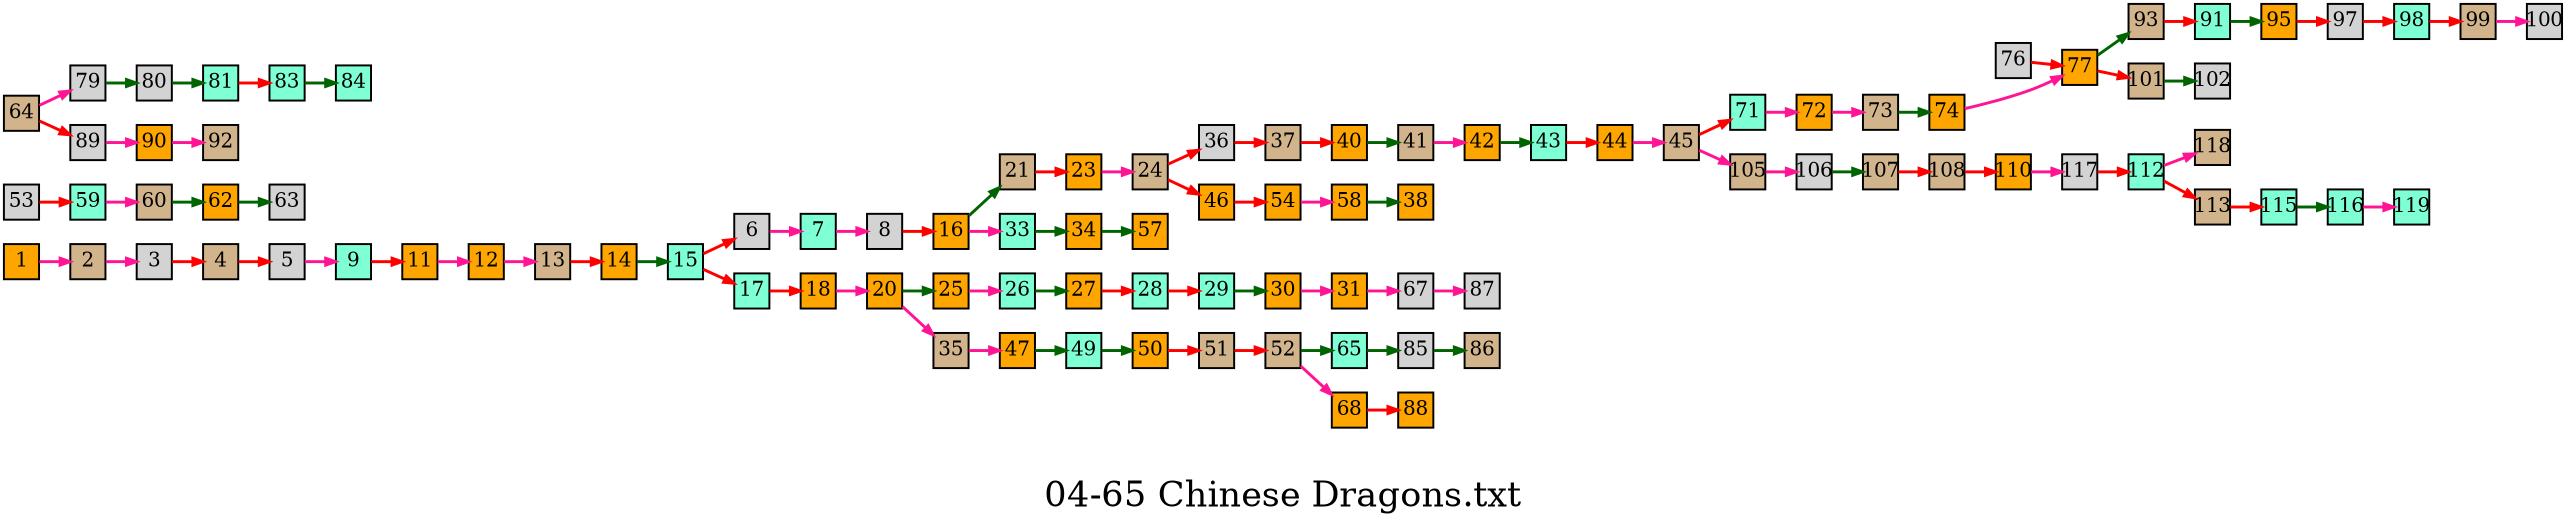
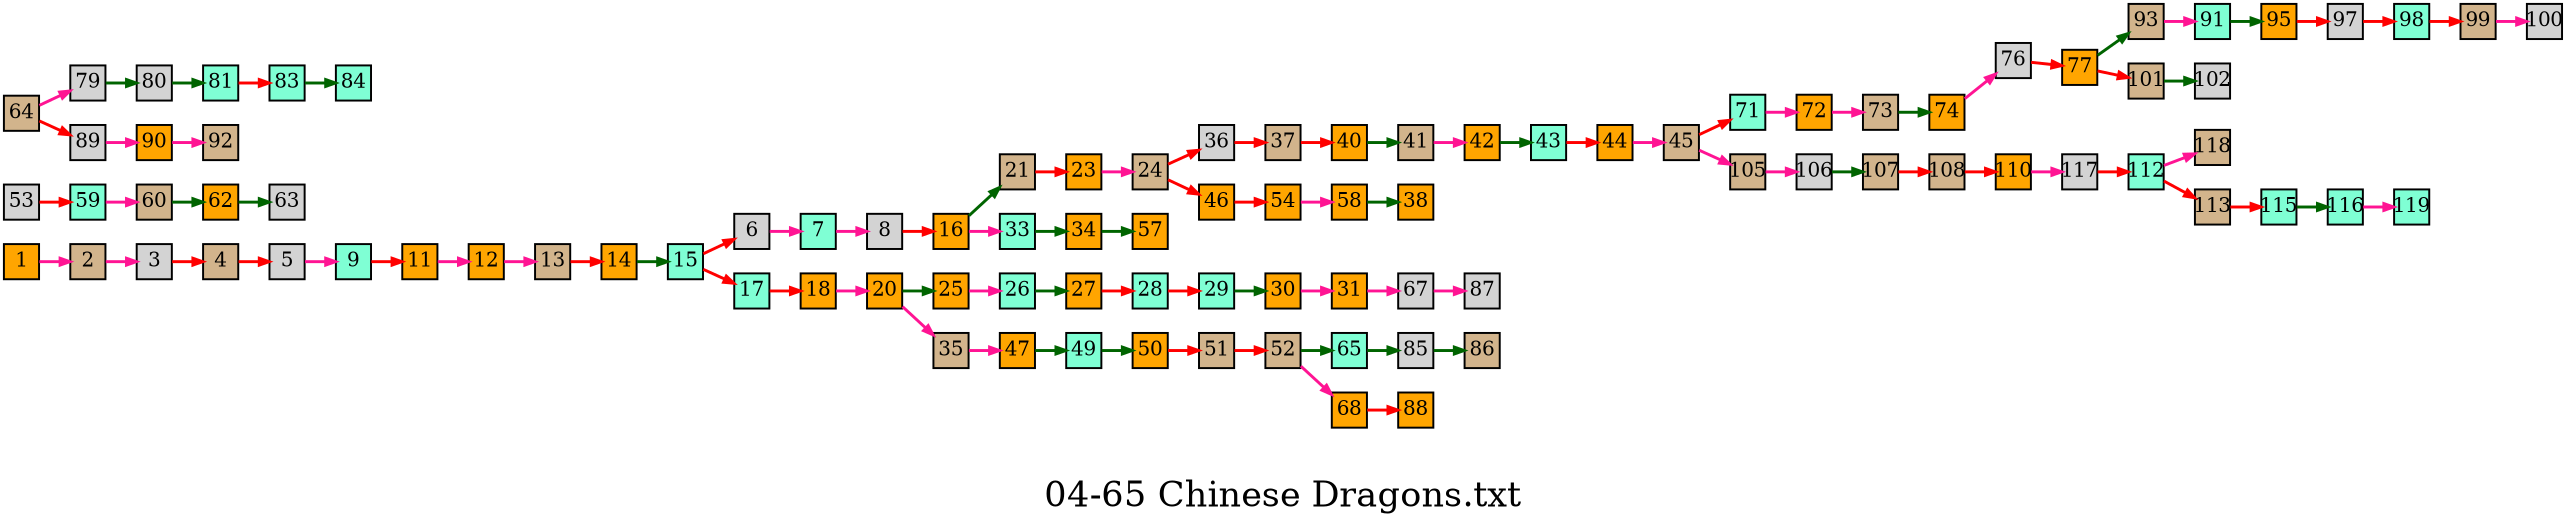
edge "93" -> "91": color red -> deeppink
edge "74" -> "77": now "74" -> "76"
